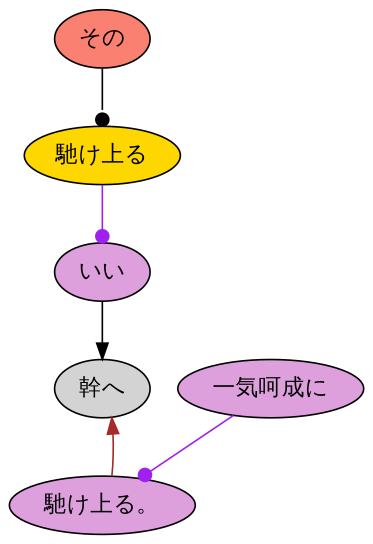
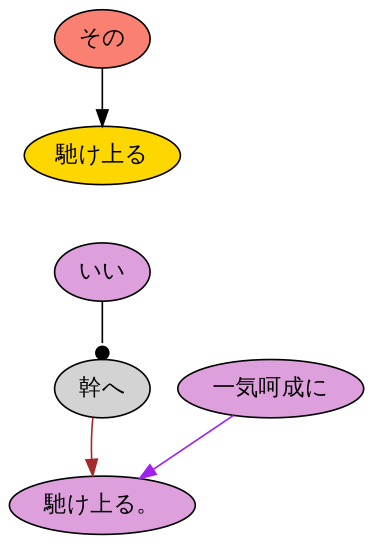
edge "その" -> "馳け上る": arrowhead dot -> normal
edge "馳け上る" -> "いい": removed
edge "いい" -> "幹へ": arrowhead normal -> dot
edge "一気呵成に" -> "馳け上る。": arrowhead dot -> normal
edge "馳け上る。" -> "幹へ": reversed
